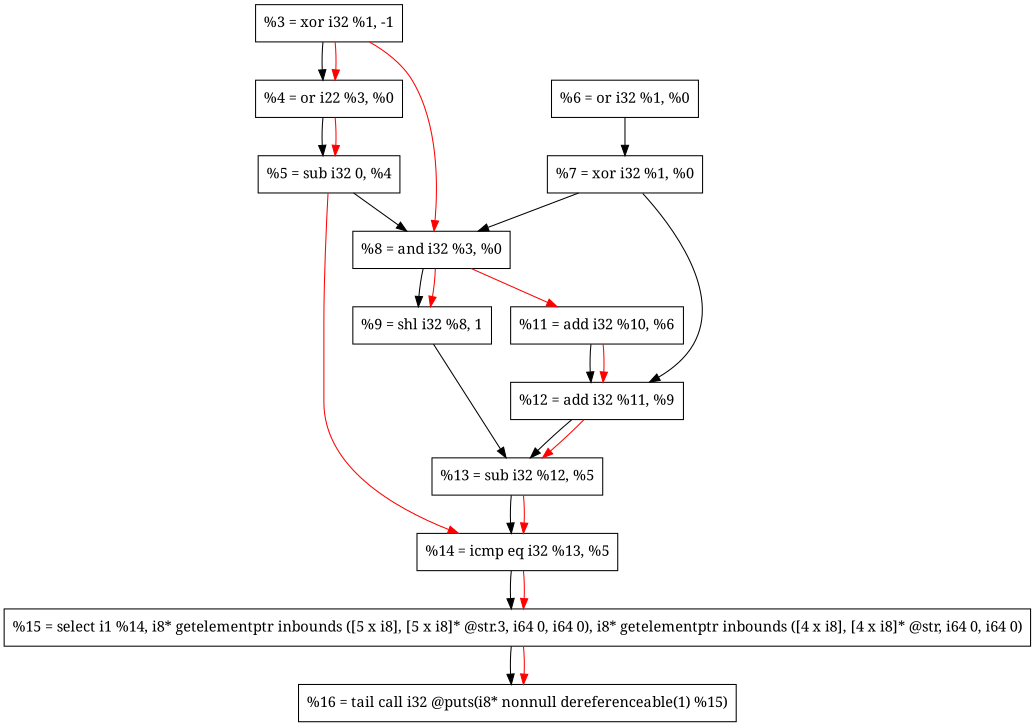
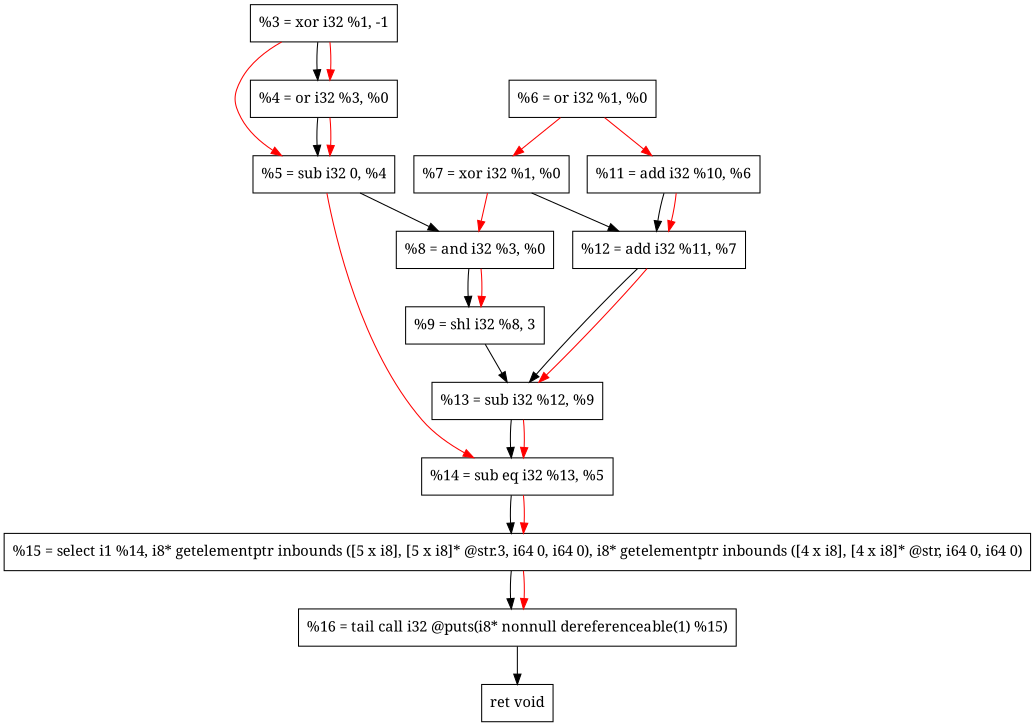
node "%4 = or i22 %3, %0": label "%4 = or i22 %3, %0" -> "%4 = or i32 %3, %0"
edge "%3 = xor i32 %1, -1" -> "%8 = and i32 %3, %0": now "%3 = xor i32 %1, -1" -> "%5 = sub i32 0, %4"
edge "%6 = or i32 %1, %0" -> "%7 = xor i32 %1, %0": color black -> red
edge "%7 = xor i32 %1, %0" -> "%8 = and i32 %3, %0": color black -> red
edge "%8 = and i32 %3, %0" -> "%11 = add i32 %10, %6": now "%6 = or i32 %1, %0" -> "%11 = add i32 %10, %6"
node "%9 = shl i32 %8, 1": label "%9 = shl i32 %8, 1" -> "%9 = shl i32 %8, 3"
node "%12 = add i32 %11, %9": label "%12 = add i32 %11, %9" -> "%12 = add i32 %11, %7"
node "%13 = sub i32 %12, %5": label "%13 = sub i32 %12, %5" -> "%13 = sub i32 %12, %9"
node "%14 = icmp eq i32 %13, %5": label "%14 = icmp eq i32 %13, %5" -> "%14 = sub eq i32 %13, %5"
node "ret void": added
